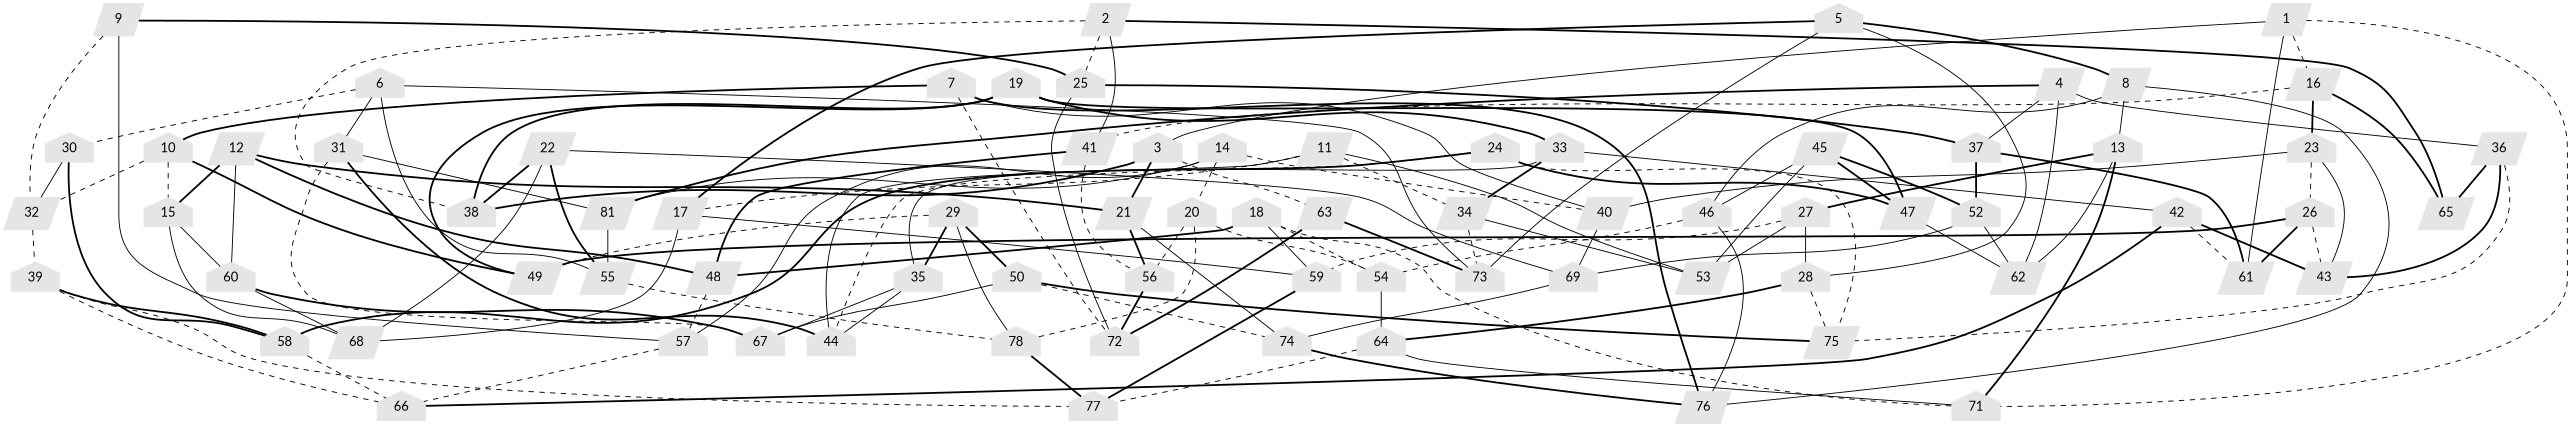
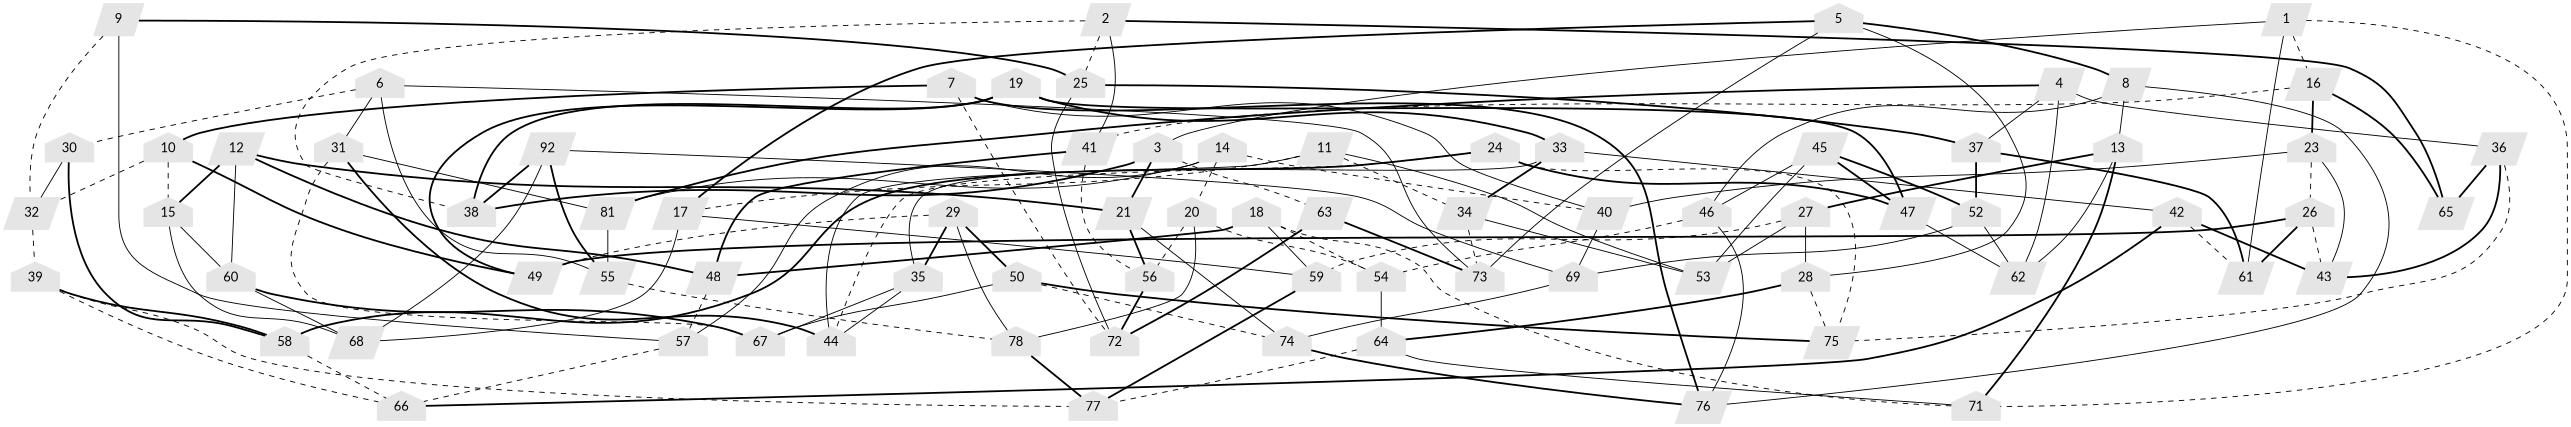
node "22": label "22" -> "92"
edge "20" -- "78": style dashed -> solid
